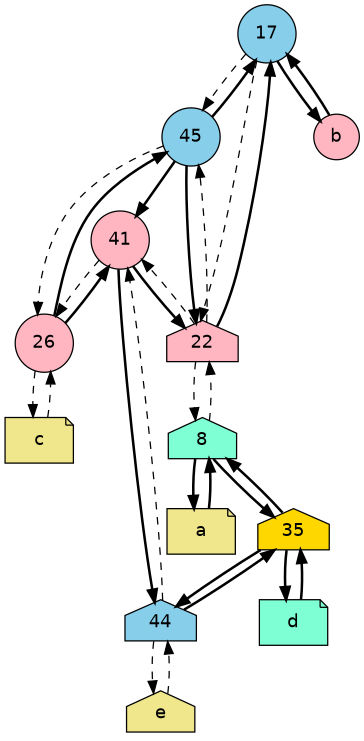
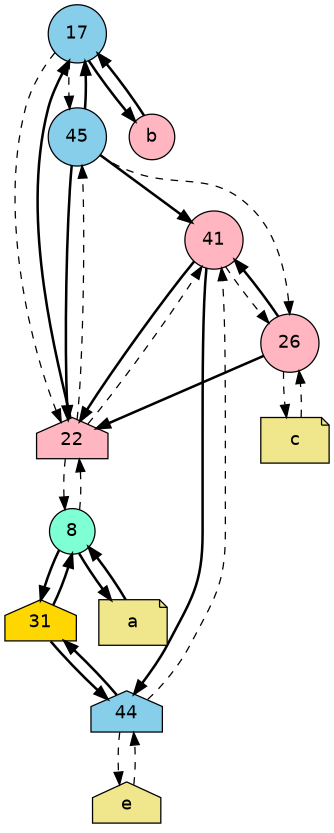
edge "26" -> "45": now "26" -> "22"
node "8": shape house -> circle
node "35": label "35" -> "31"
node "d": removed
